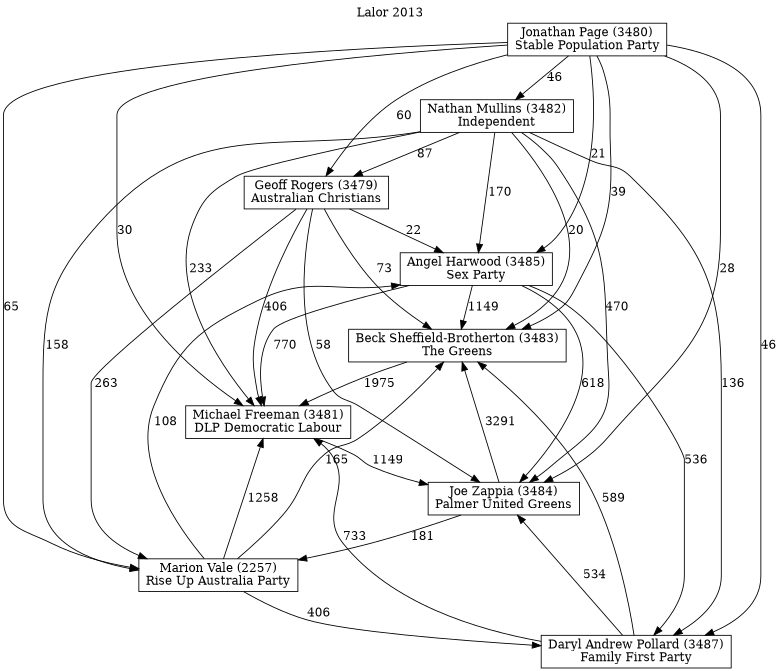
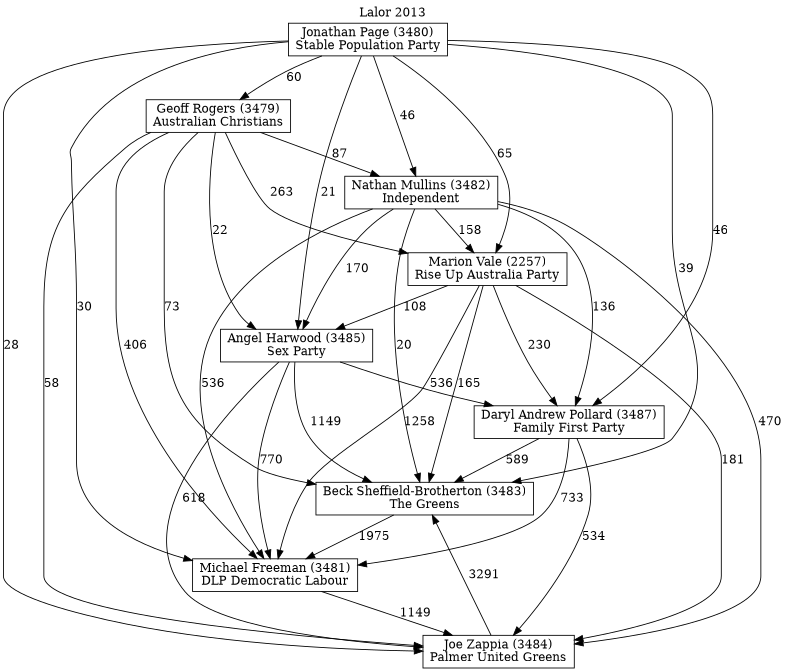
edge "Nathan Mullins (3482) Independent" -> "Geoff Rogers (3479) Australian Christians": reversed
edge "Nathan Mullins (3482) Independent" -> "Michael Freeman (3481) DLP Democratic Labour": label "233" -> "536"
edge "Joe Zappia (3484) Palmer United Greens" -> "Marion Vale (2257) Rise Up Australia Party": reversed
edge "Marion Vale (2257) Rise Up Australia Party" -> "Daryl Andrew Pollard (3487) Family First Party": label "406" -> "230"
